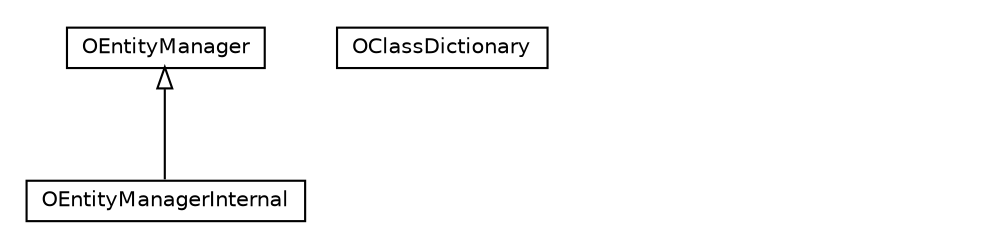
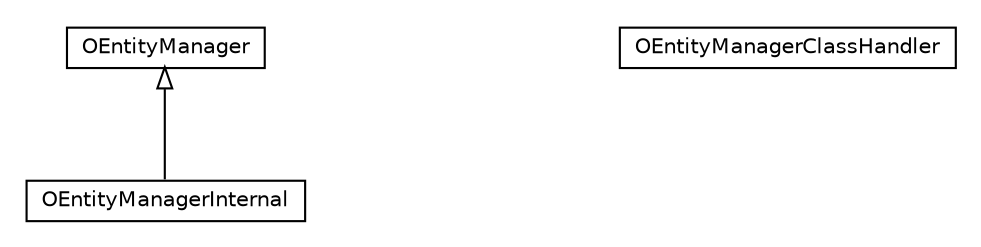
node "OClassDictionary": removed
node "OEntityManagerClassHandler": added
